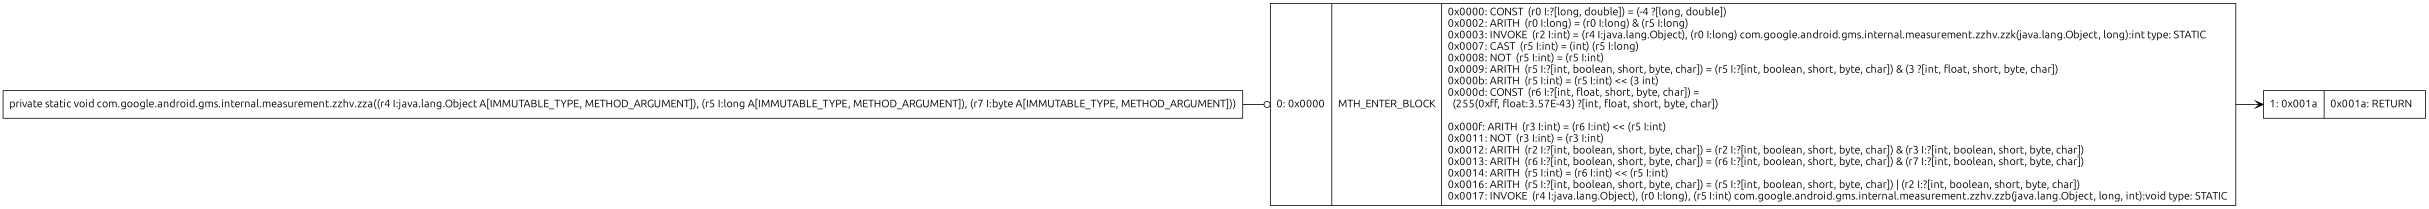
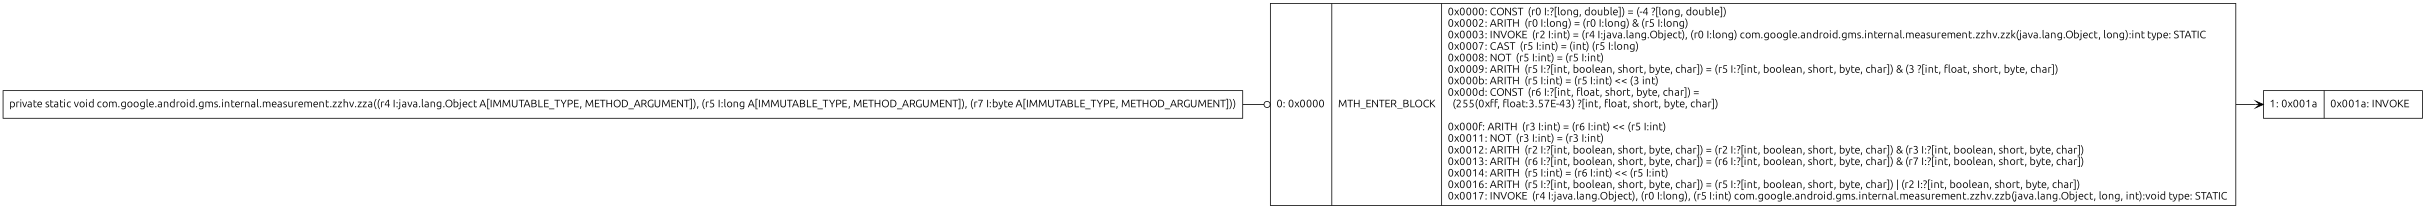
node "1: 0x001a": text "0x001a: RETURN" -> "0x001a: INVOKE"
